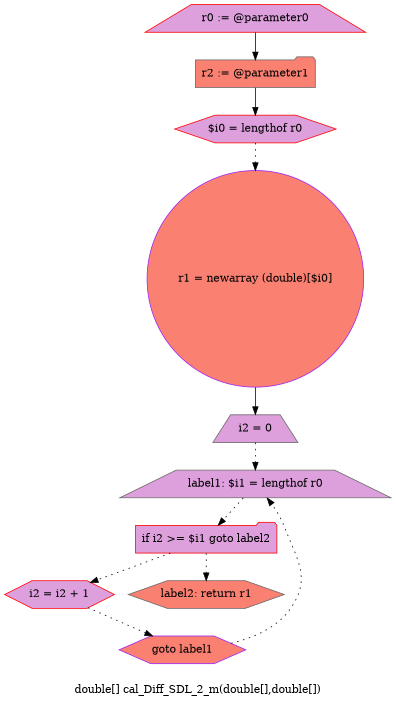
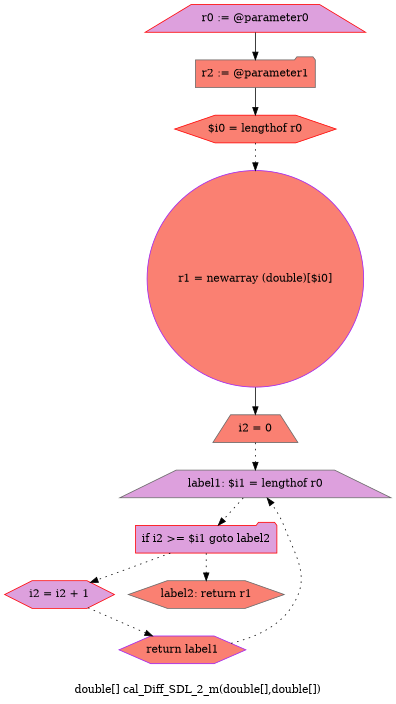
node "$i0 = lengthof r0": fillcolor plum -> salmon
node "i2 = 0": fillcolor plum -> salmon
node "goto label1": label "goto label1" -> "return label1"
